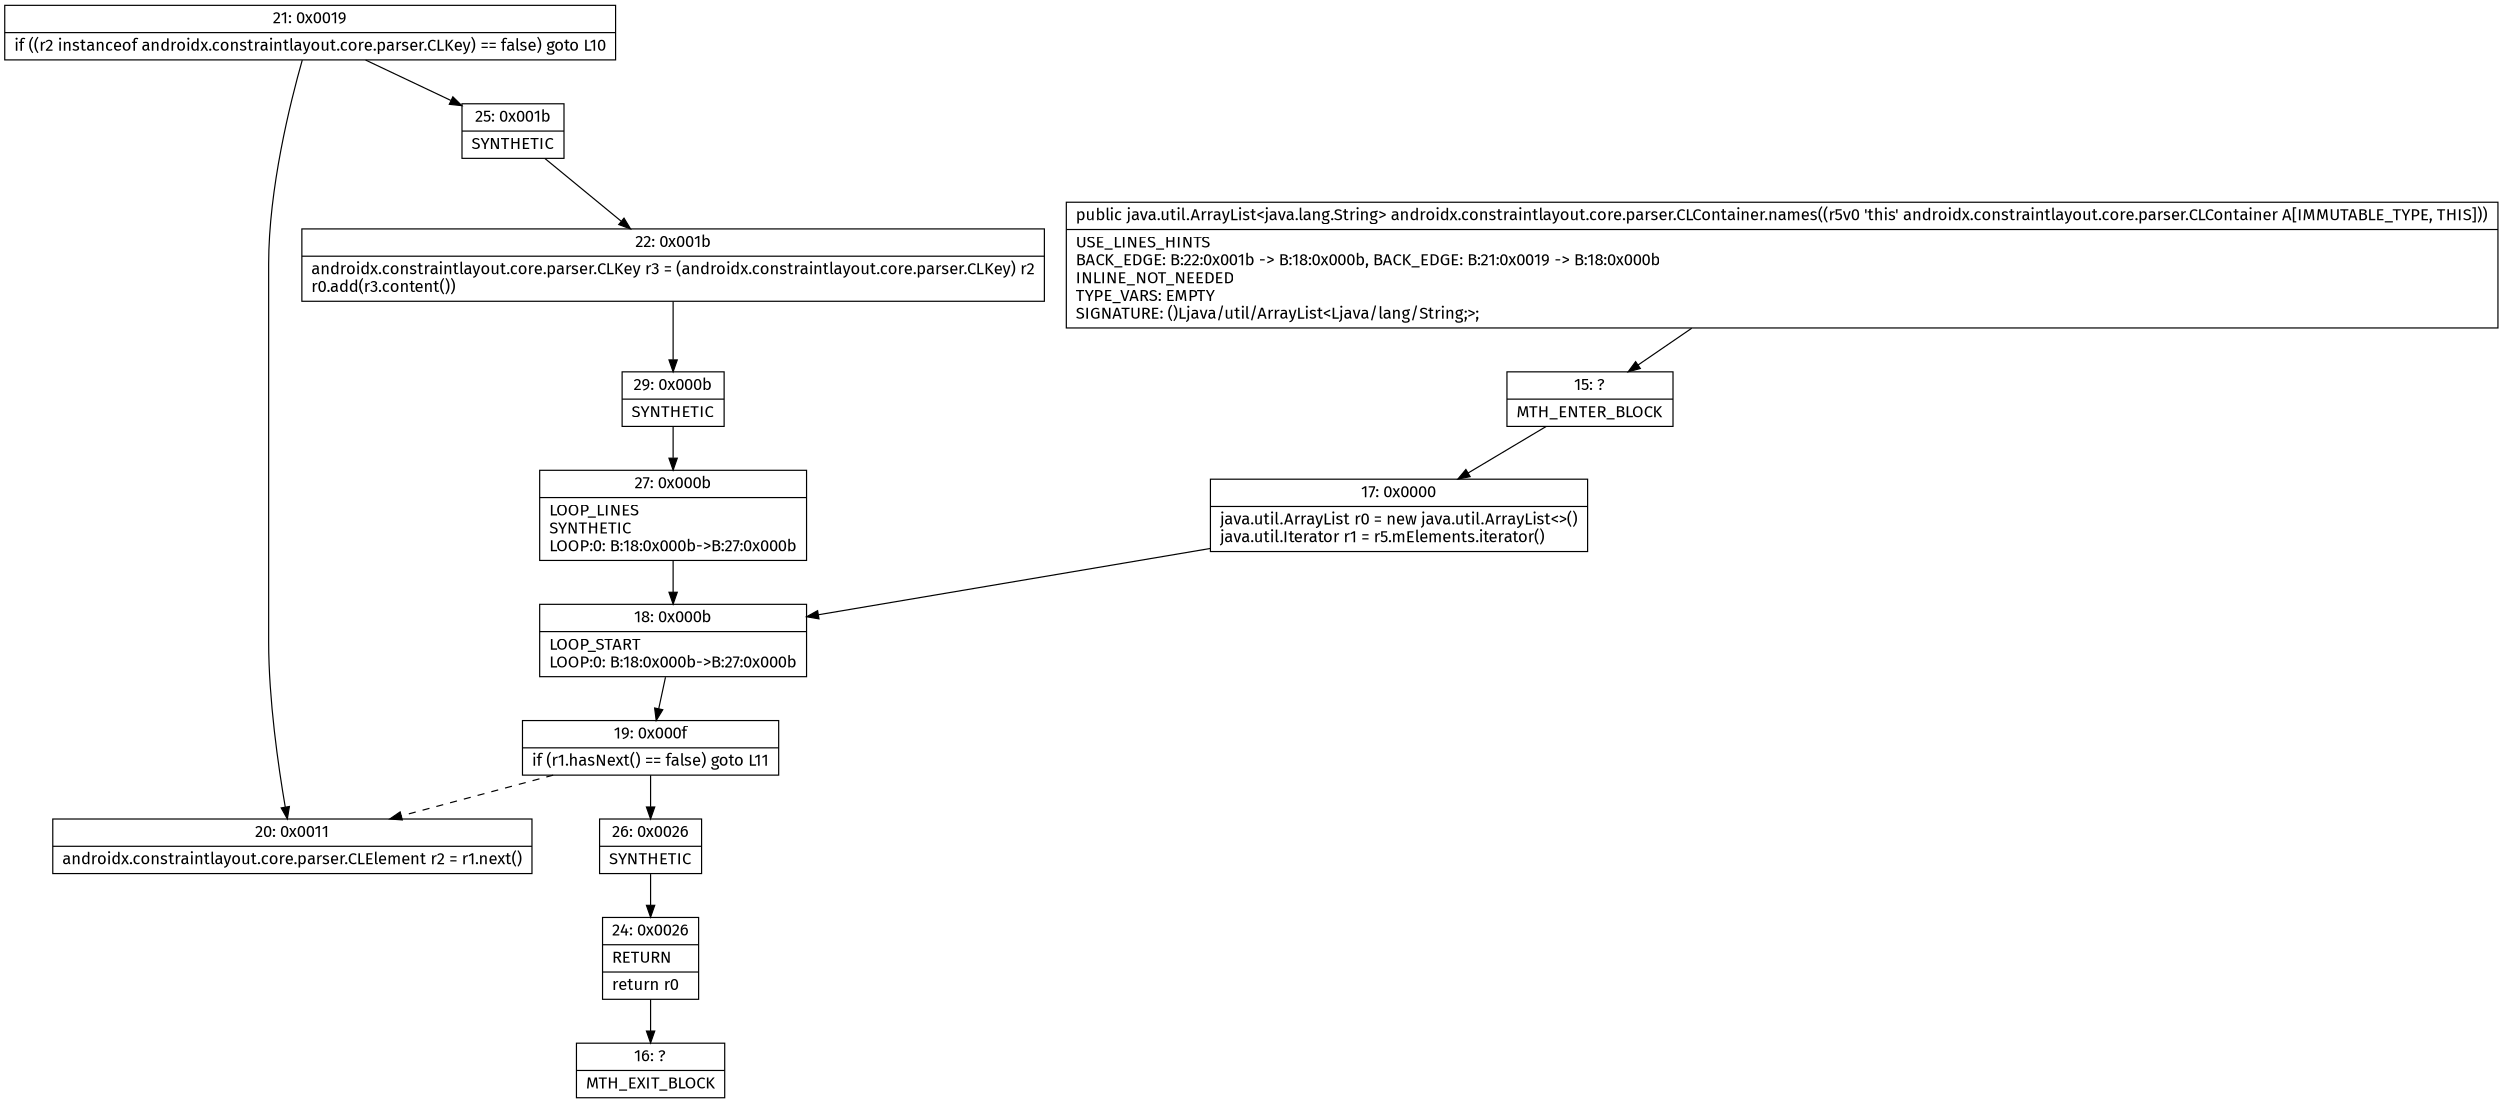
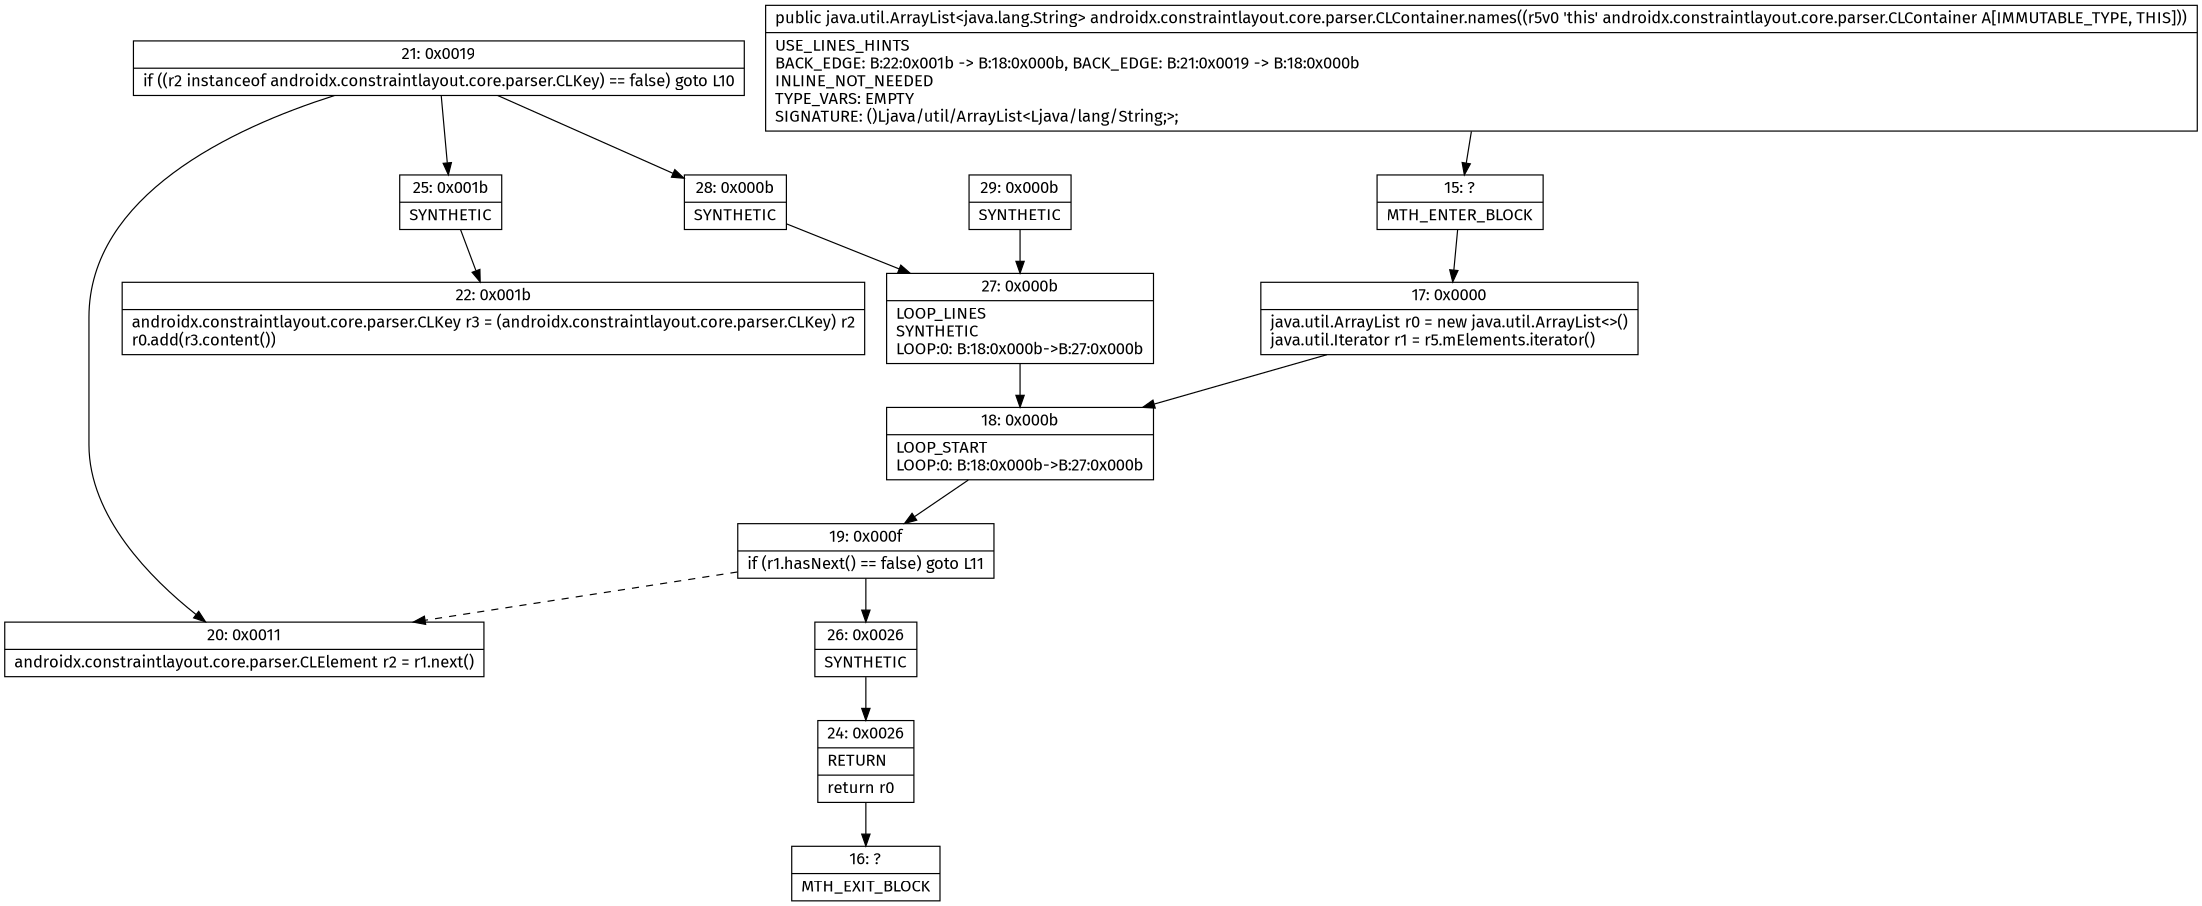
node "28: 0x000b": added
edge "22: 0x001b" -> "29: 0x000b": removed
